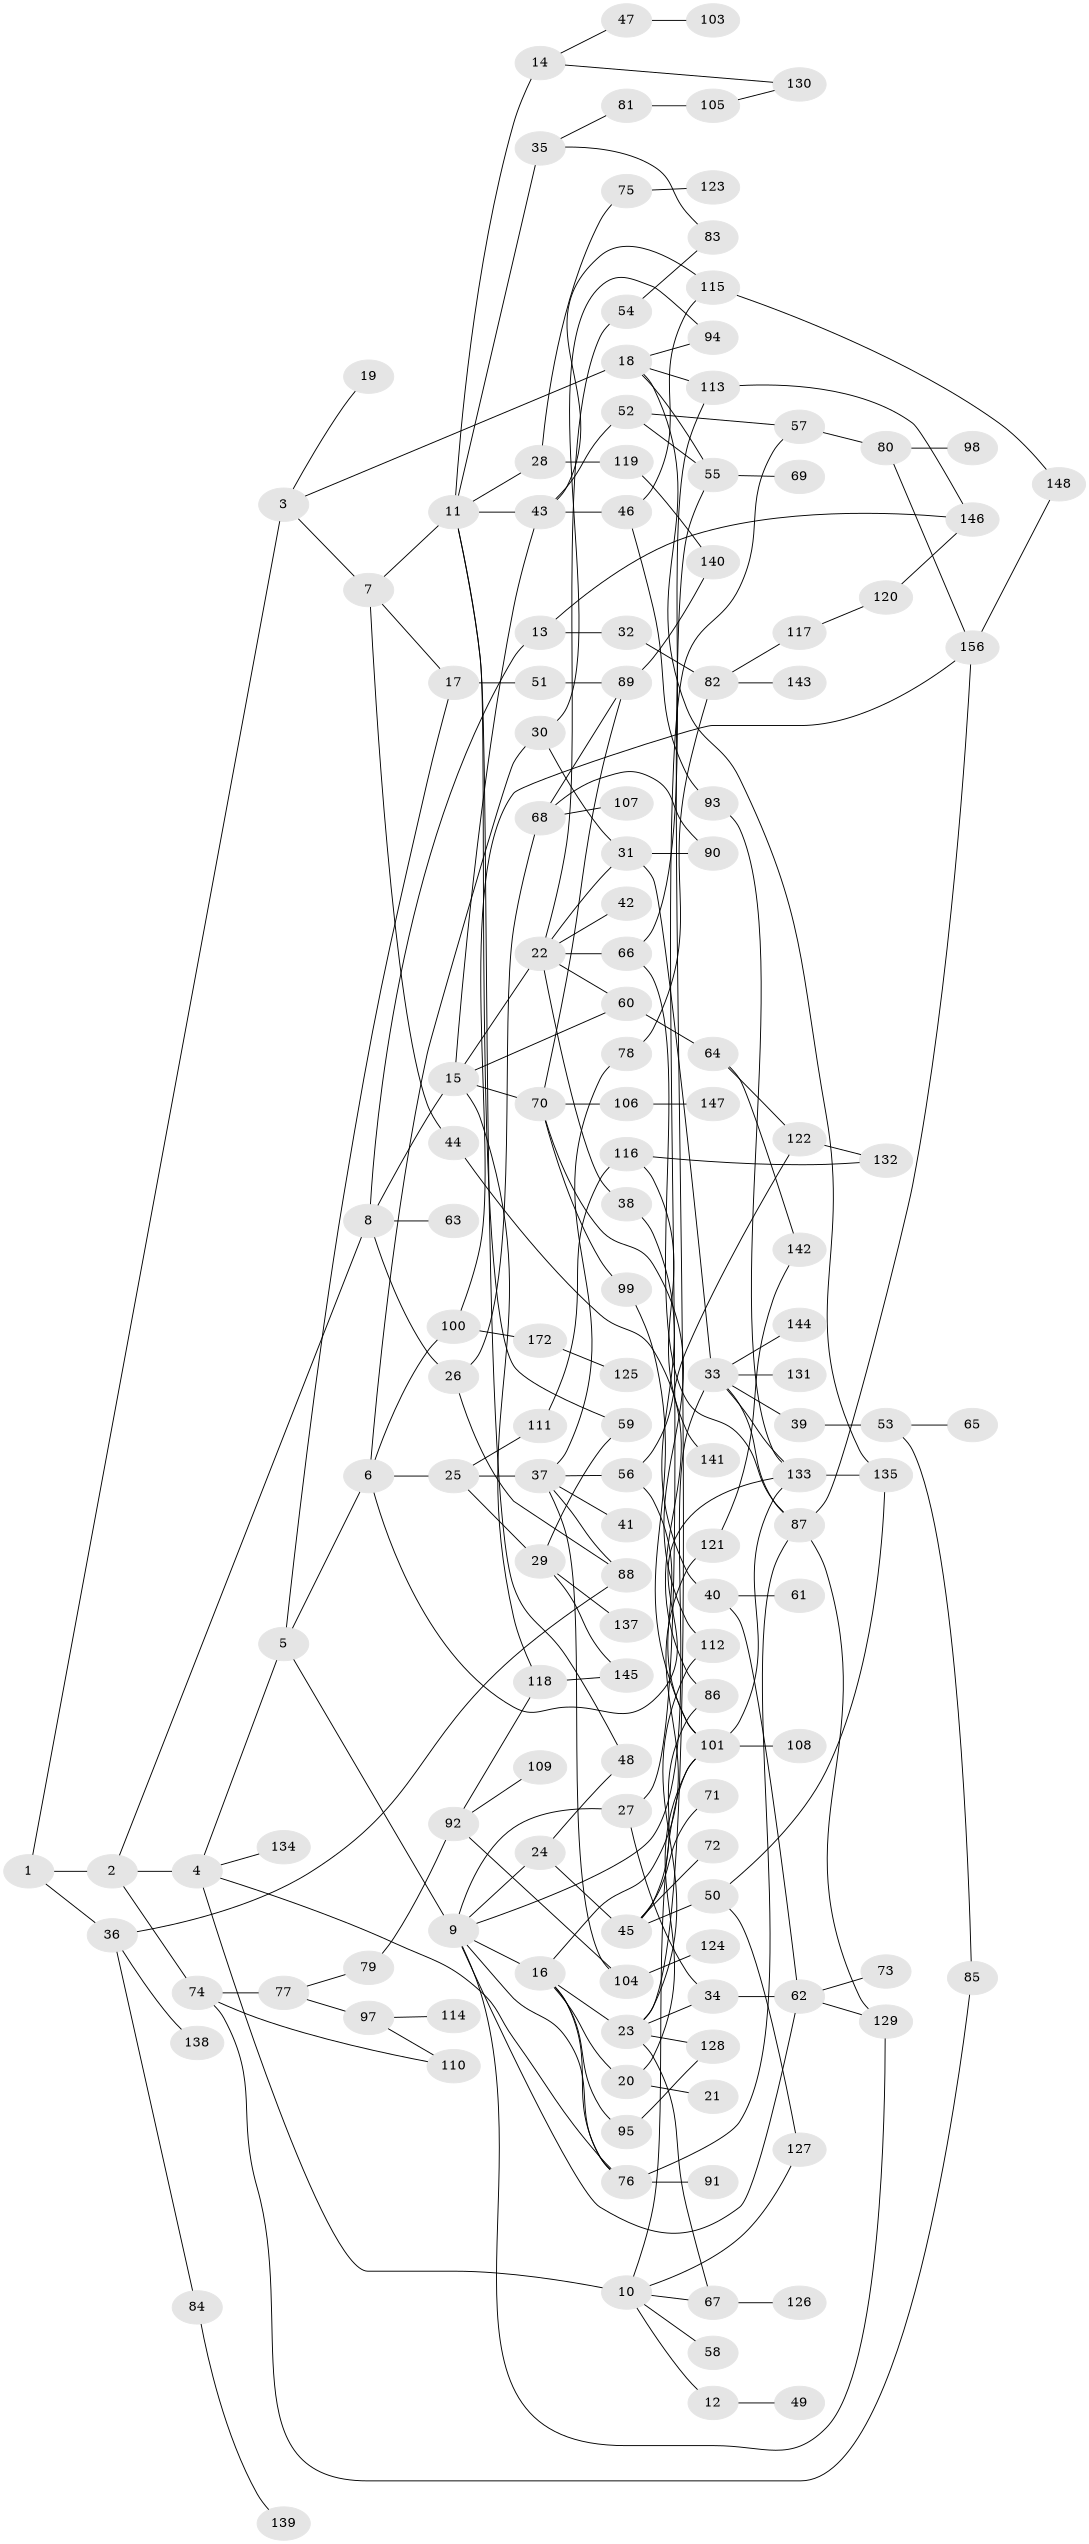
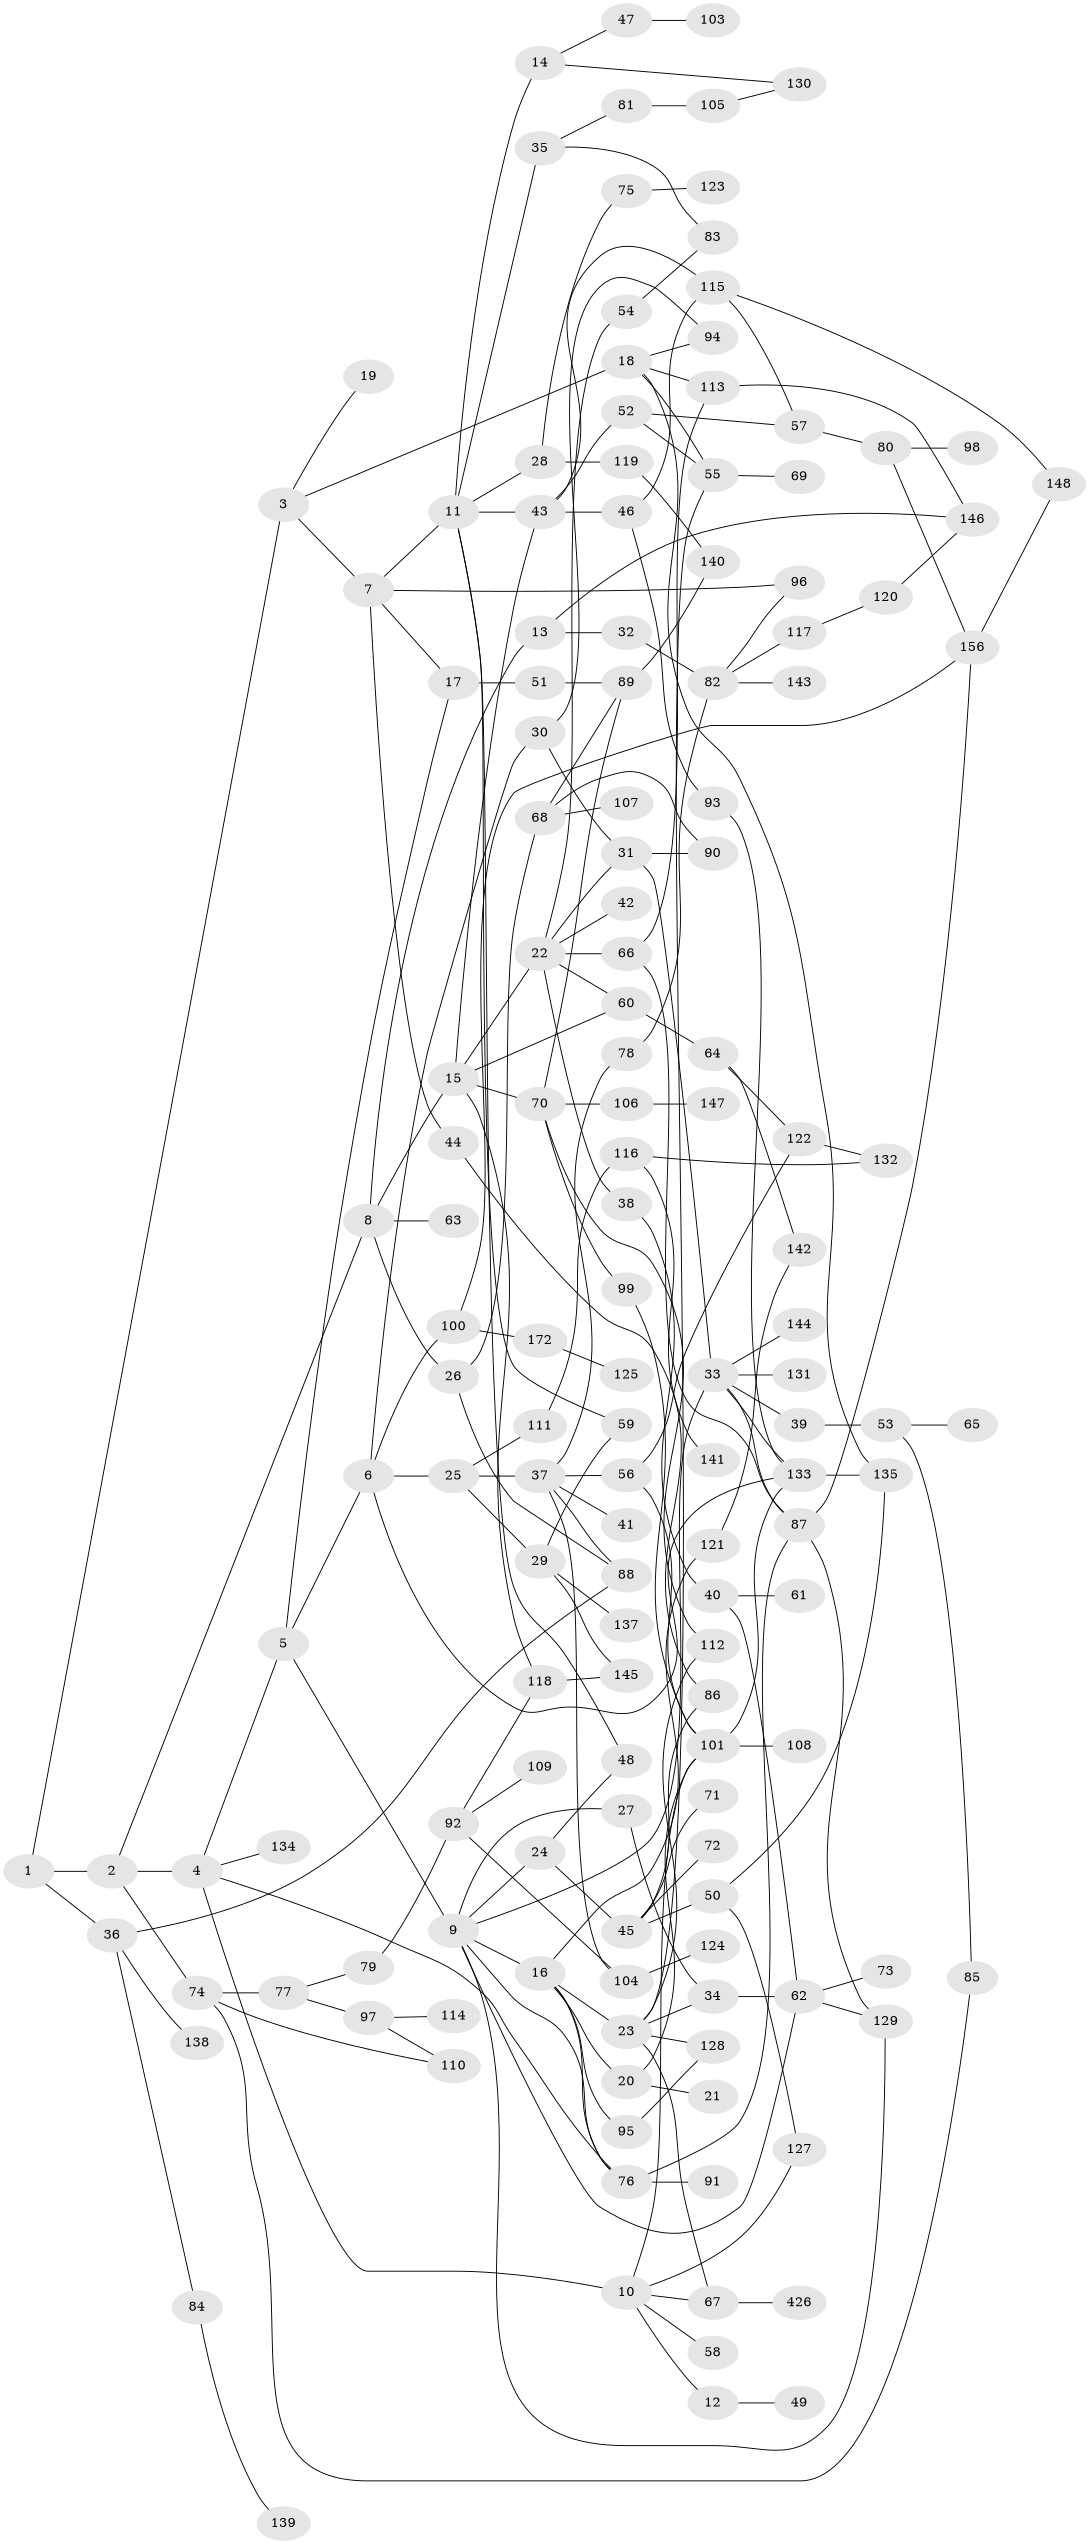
node "96": added
edge "57" -- "27": now "57" -- "115"
node "126": label "126" -> "426"
